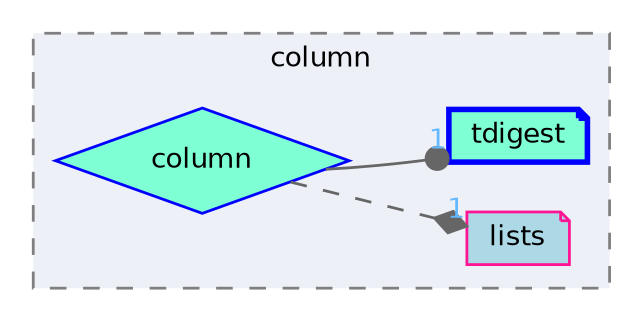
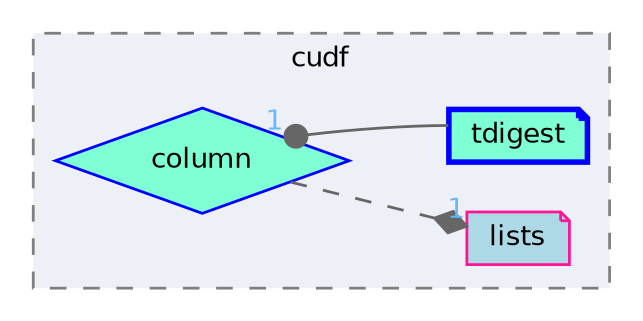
cluster "column": label "column" -> "cudf"
edge "column" -> "tdigest": reversed
